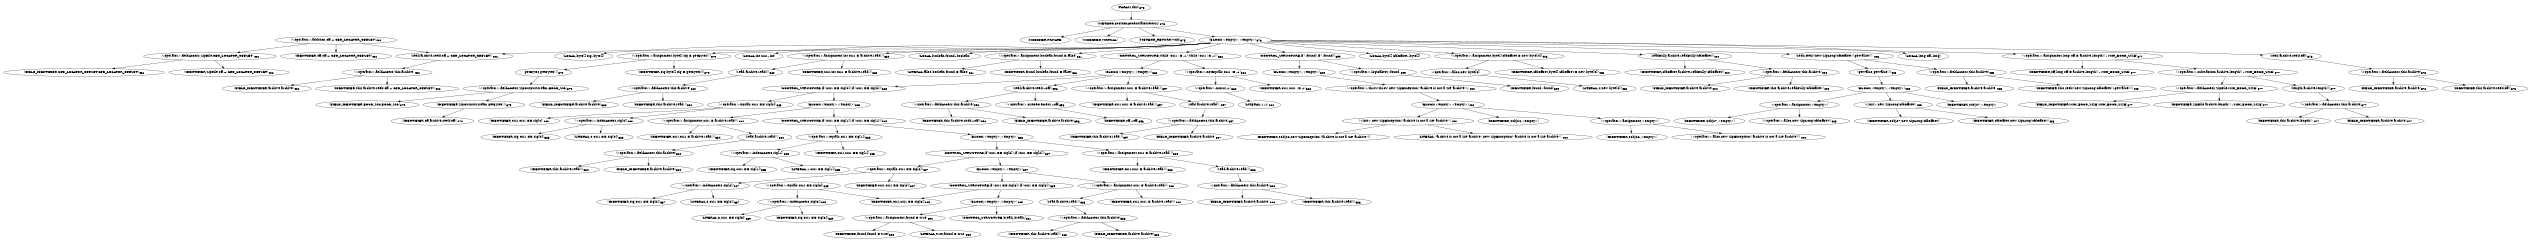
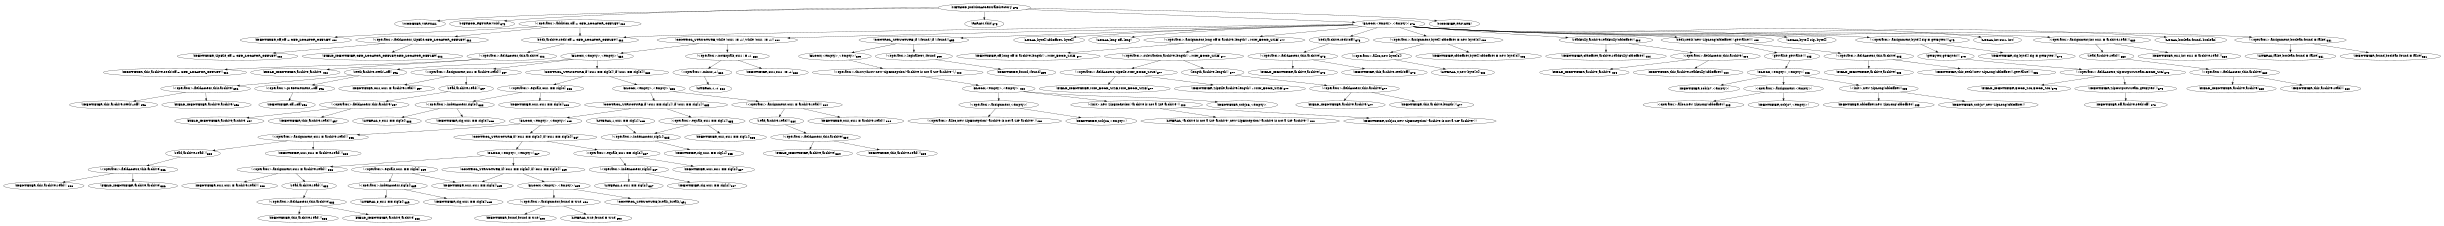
edge "(PARAM,this)" -> "(METHOD,positionAtCentralDirectory)": reversed
edge "(<operator>.indexAccess,sig[1])" -> "(LITERAL,1,curr == sig[1])": reversed
